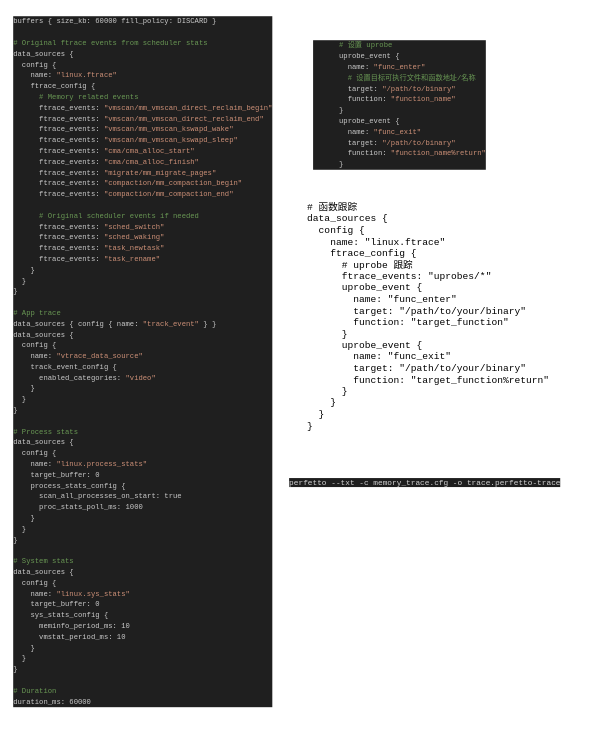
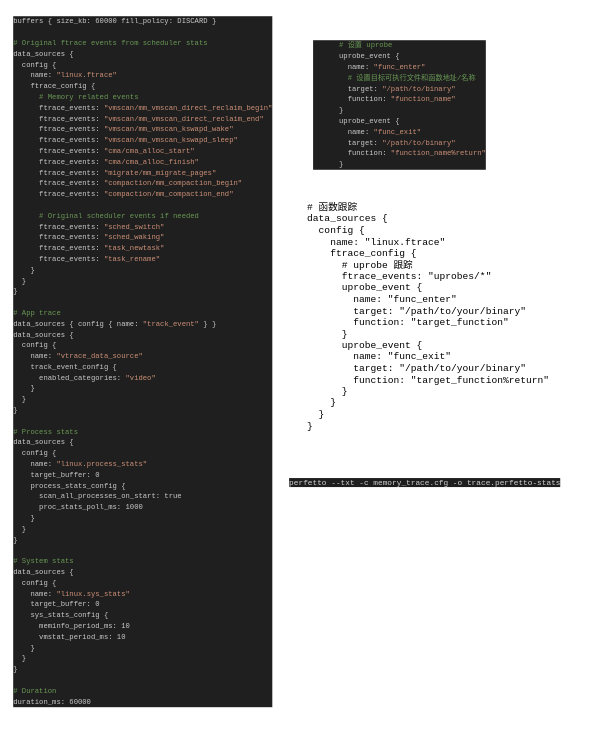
node "perfetto --txt -c memory_trace.cfg -o trace.perfetto-trace": label "perfetto --txt -c memory_trace.cfg -o trace.perfetto-trace" -> "perfetto --txt -c memory_trace.cfg -o trace.perfetto-stats"
